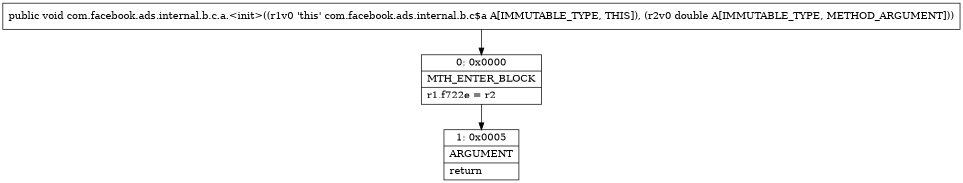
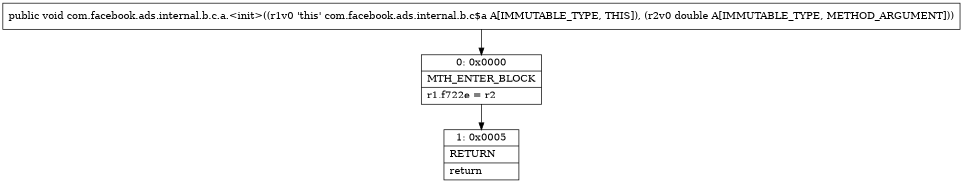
node "1: 0x0005": text "ARGUMENT" -> "RETURN"
